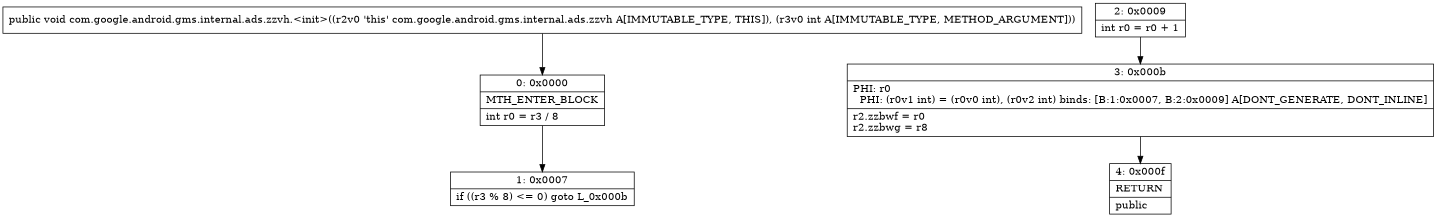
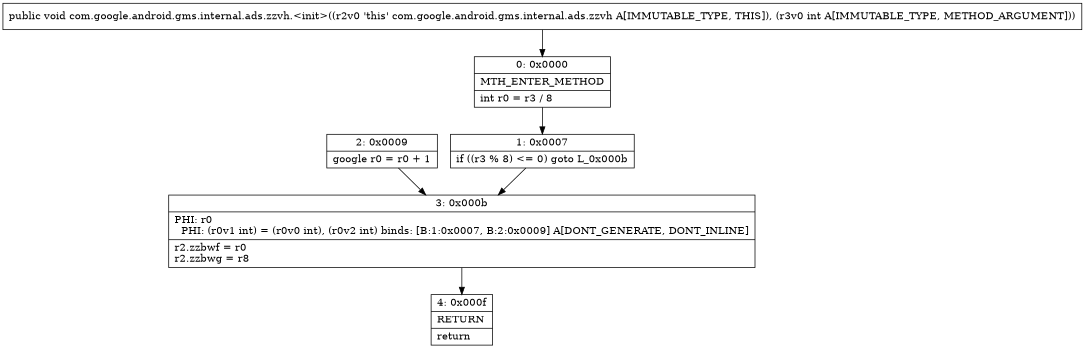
node "2: 0x0009": text "int r0 = r0 + 1" -> "google r0 = r0 + 1"
node "0: 0x0000": text "MTH_ENTER_BLOCK" -> "MTH_ENTER_METHOD"
edge "1: 0x0007" -> "3: 0x000b": added
node "4: 0x000f": text "public" -> "return"
